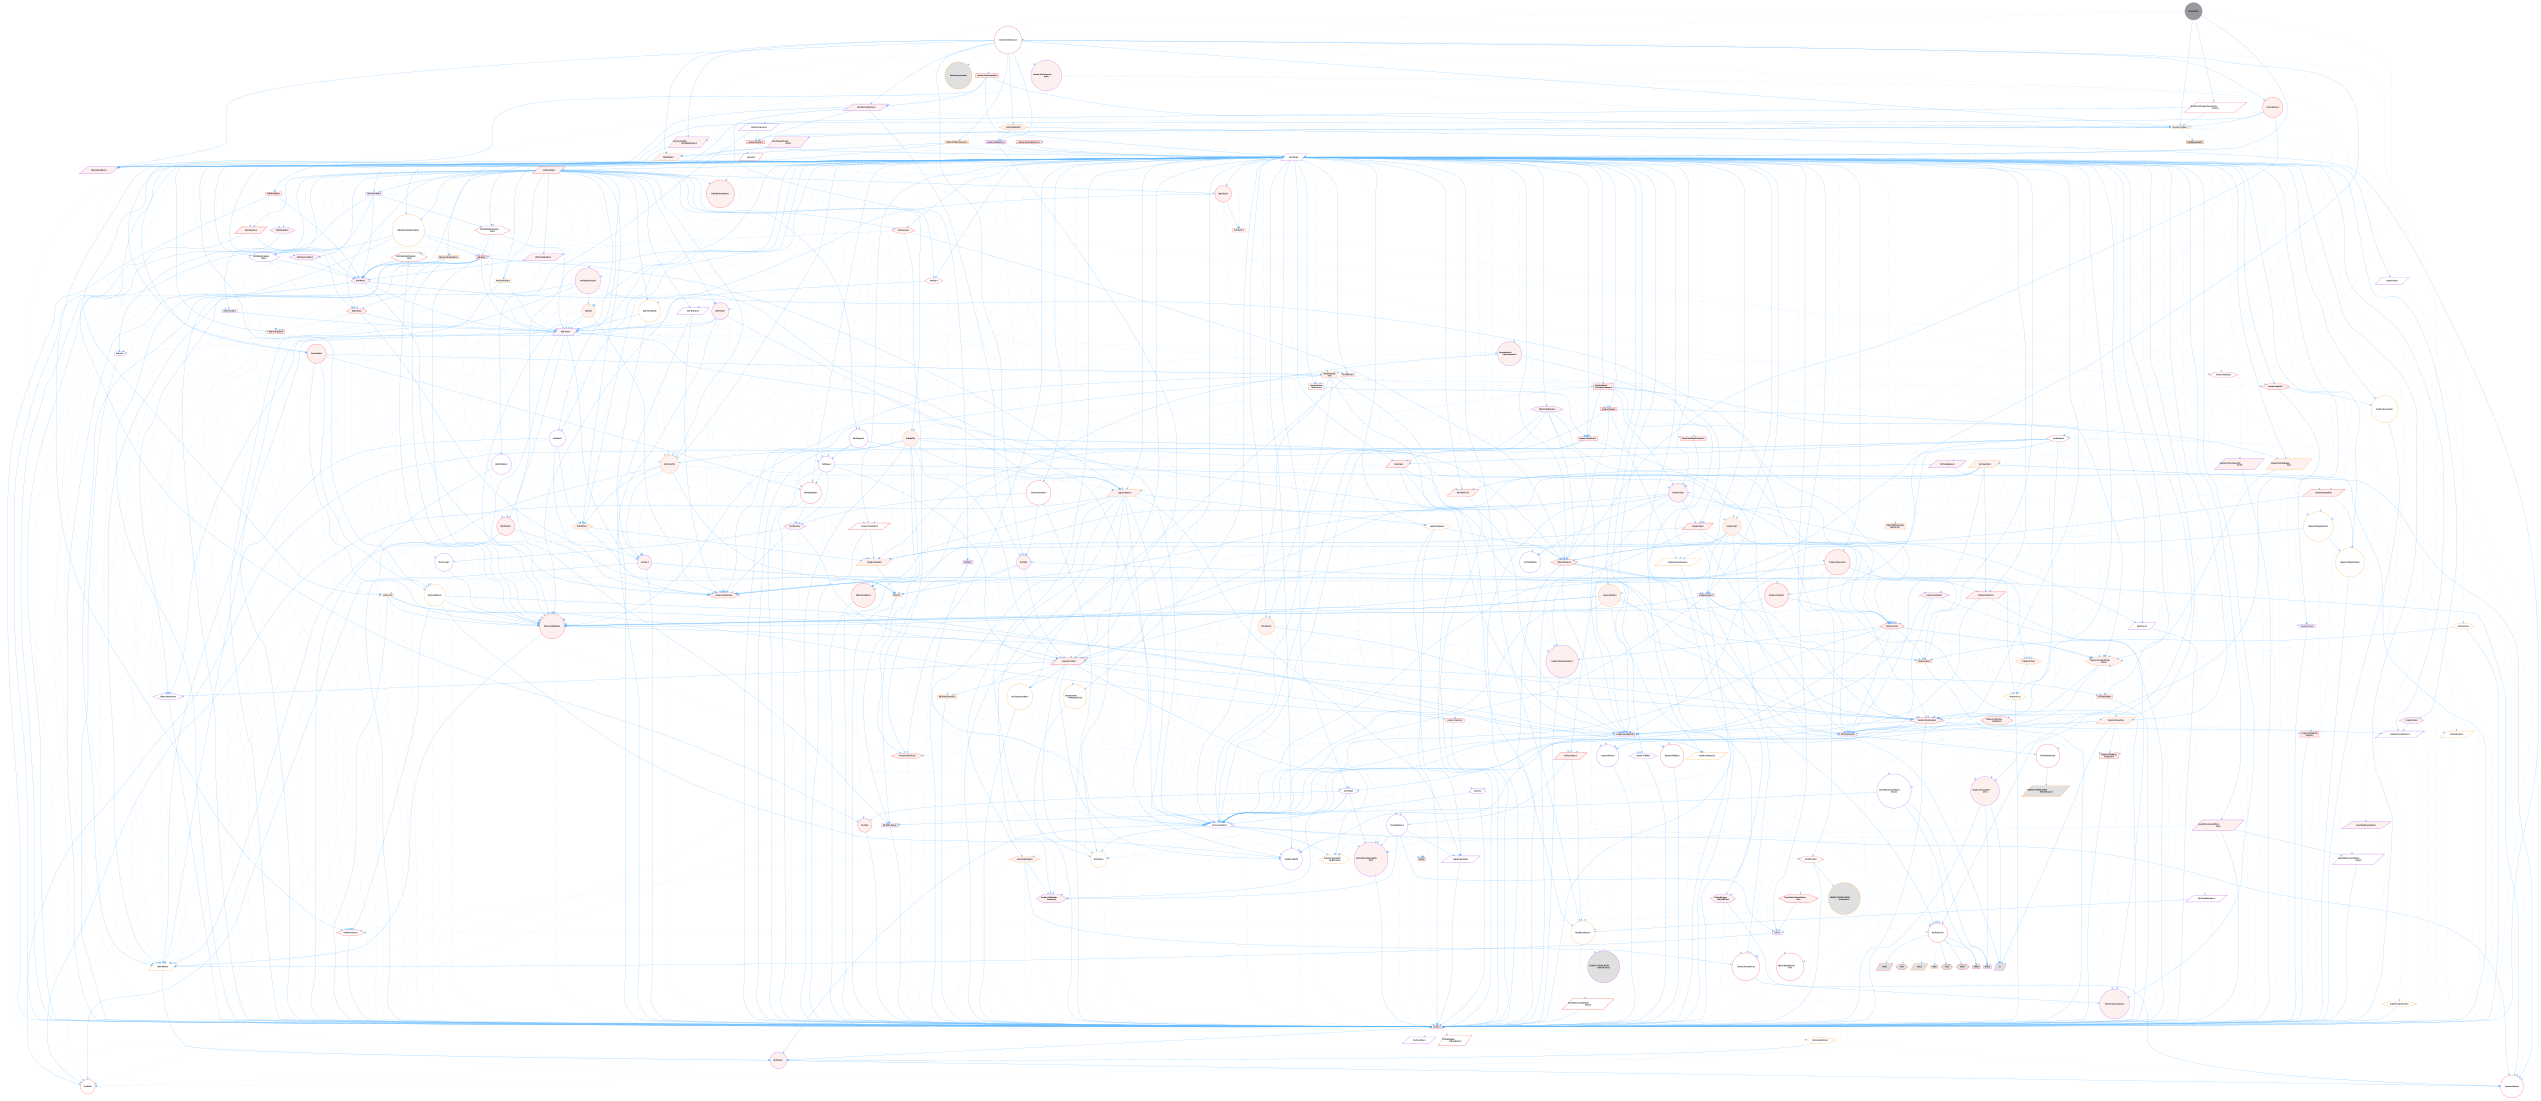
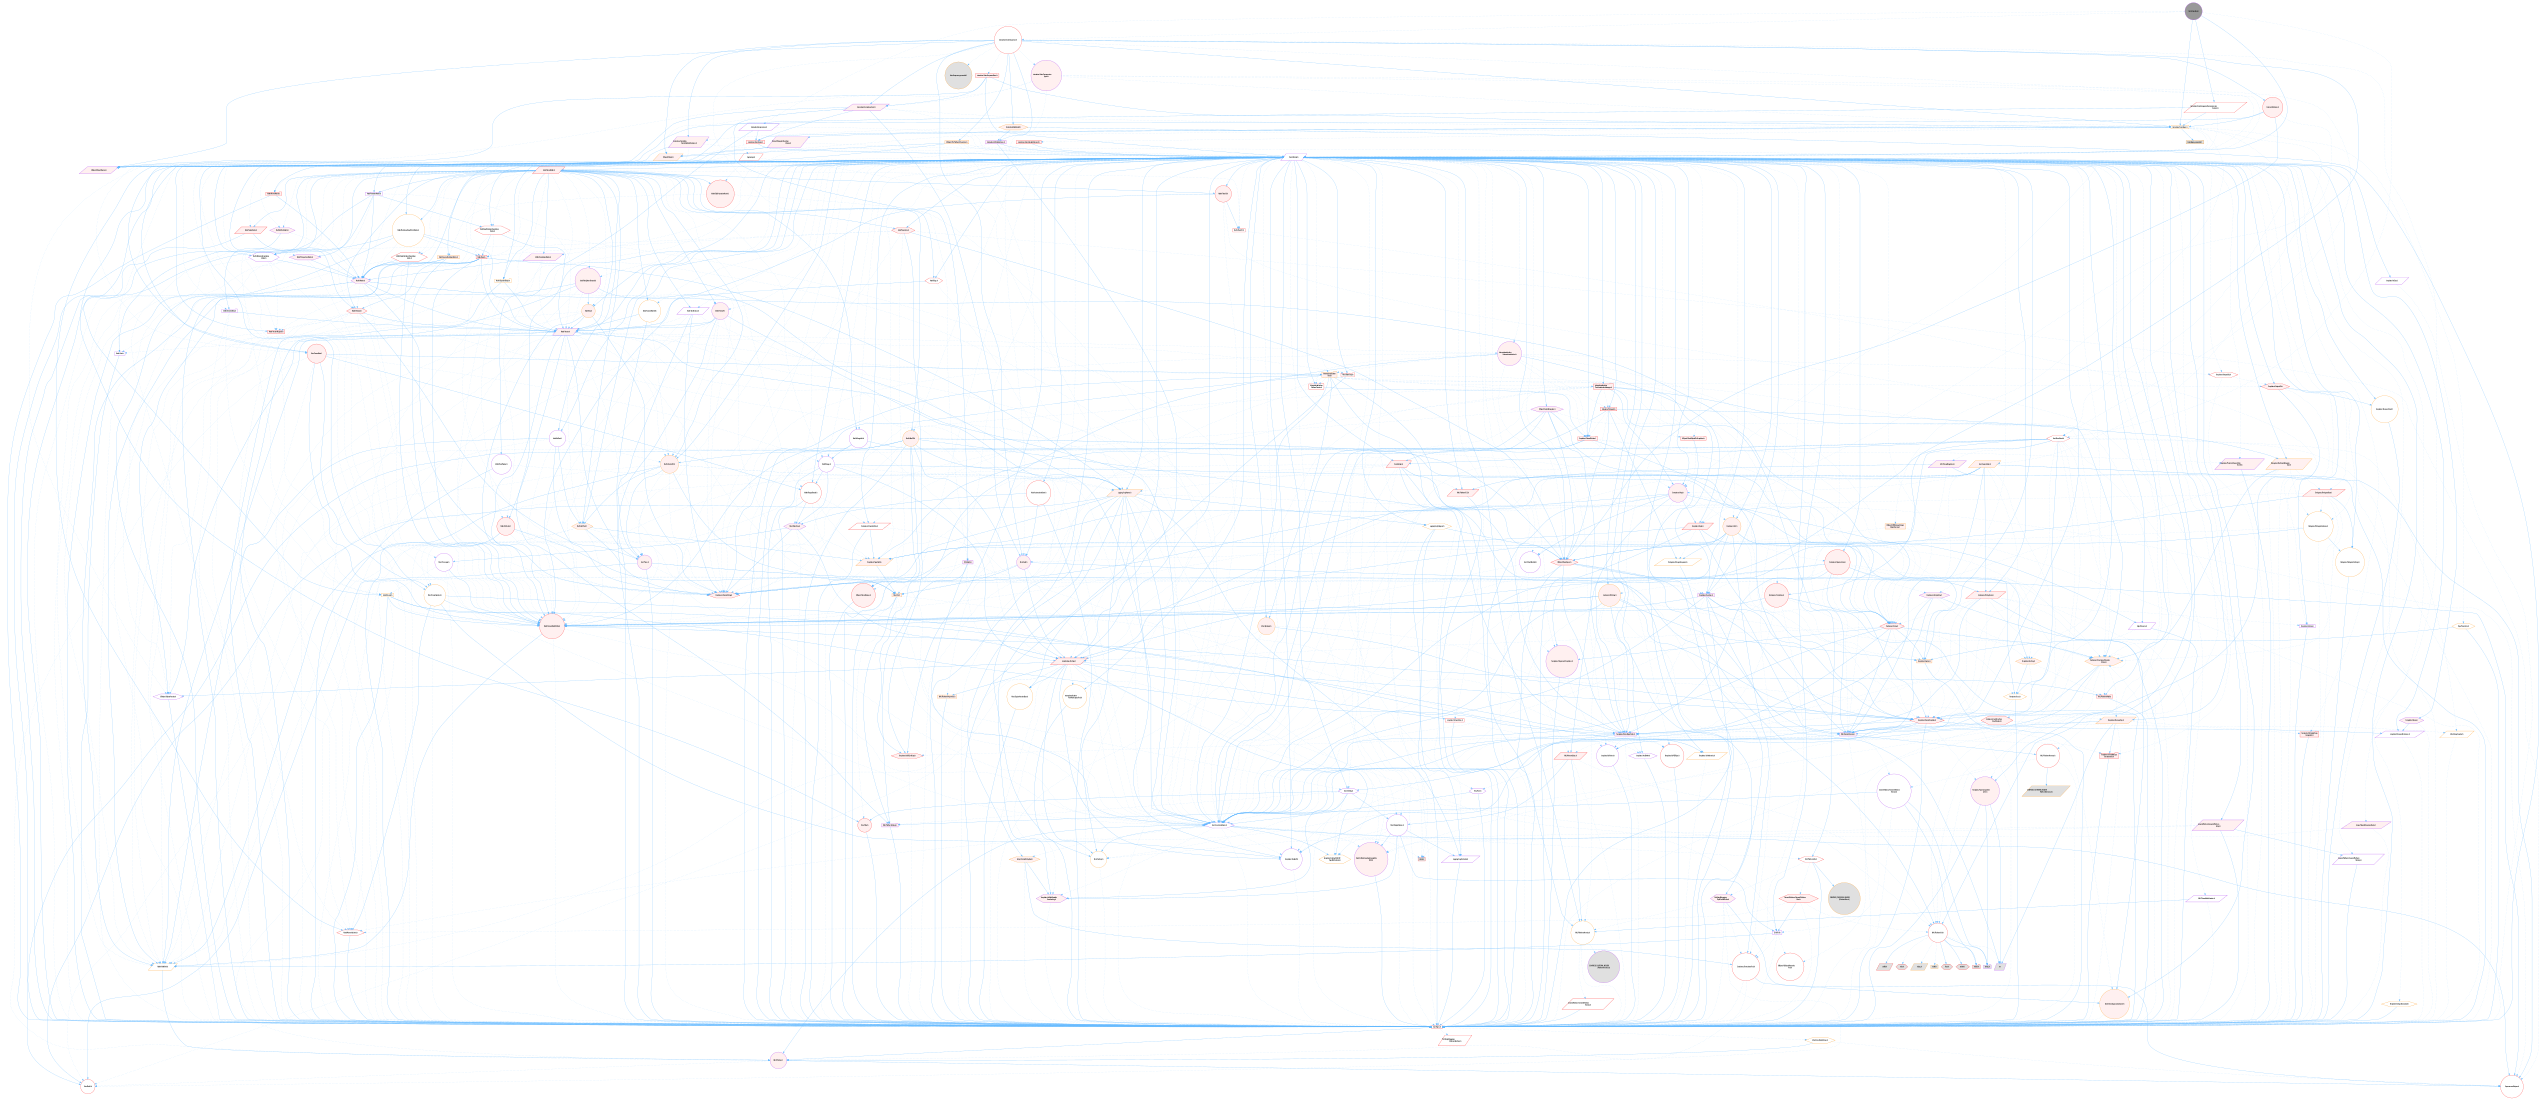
edge "Misc/CString.h" -> "Traits/IsCharEncodingCompatible With.h": now "Misc/CString.h" -> "Misc/OutputDevice.h"
node "Traits/IsContiguousContainer.h": color purple -> darkorange
node "Misc/CoreDefines.h": removed
